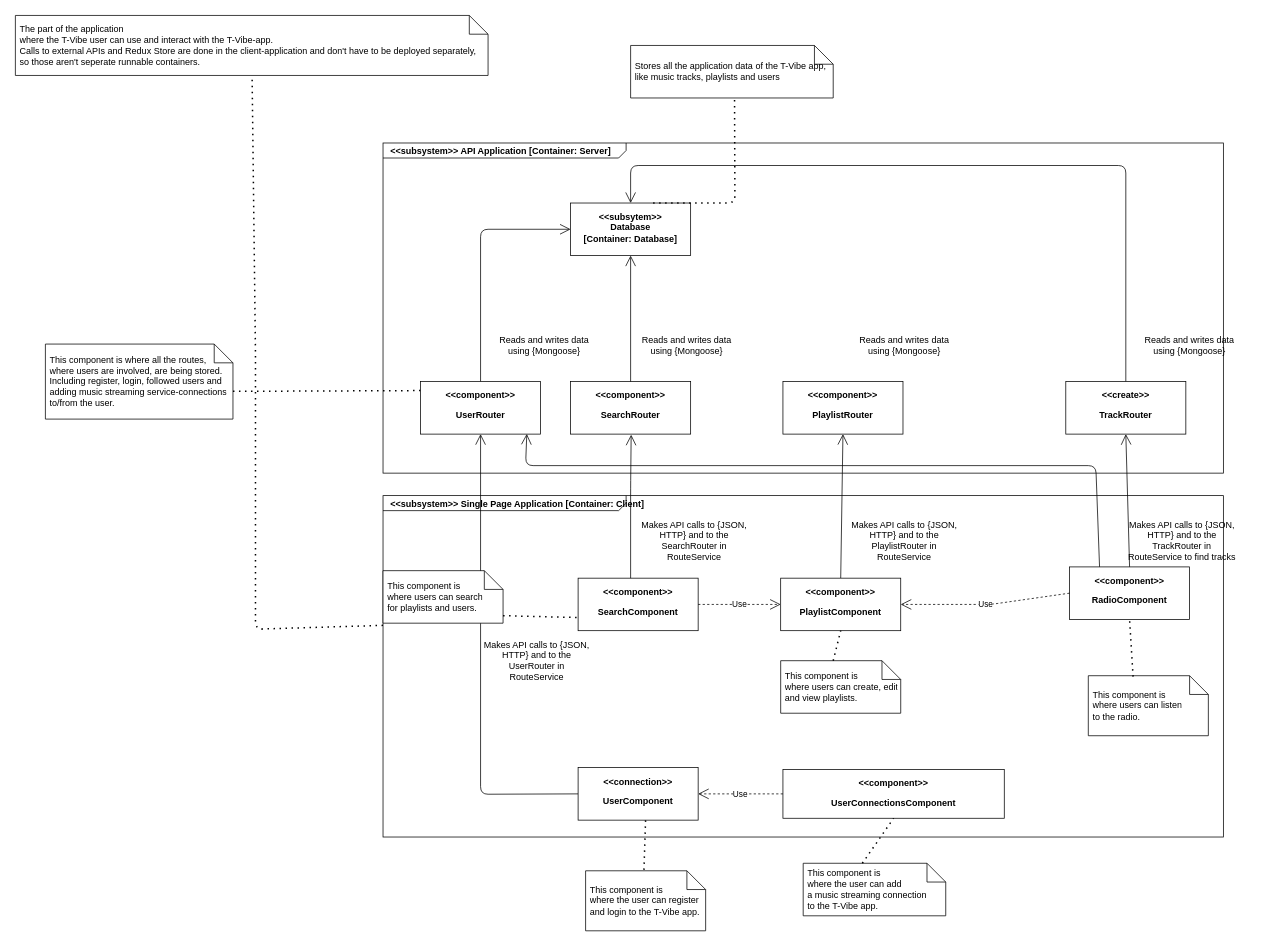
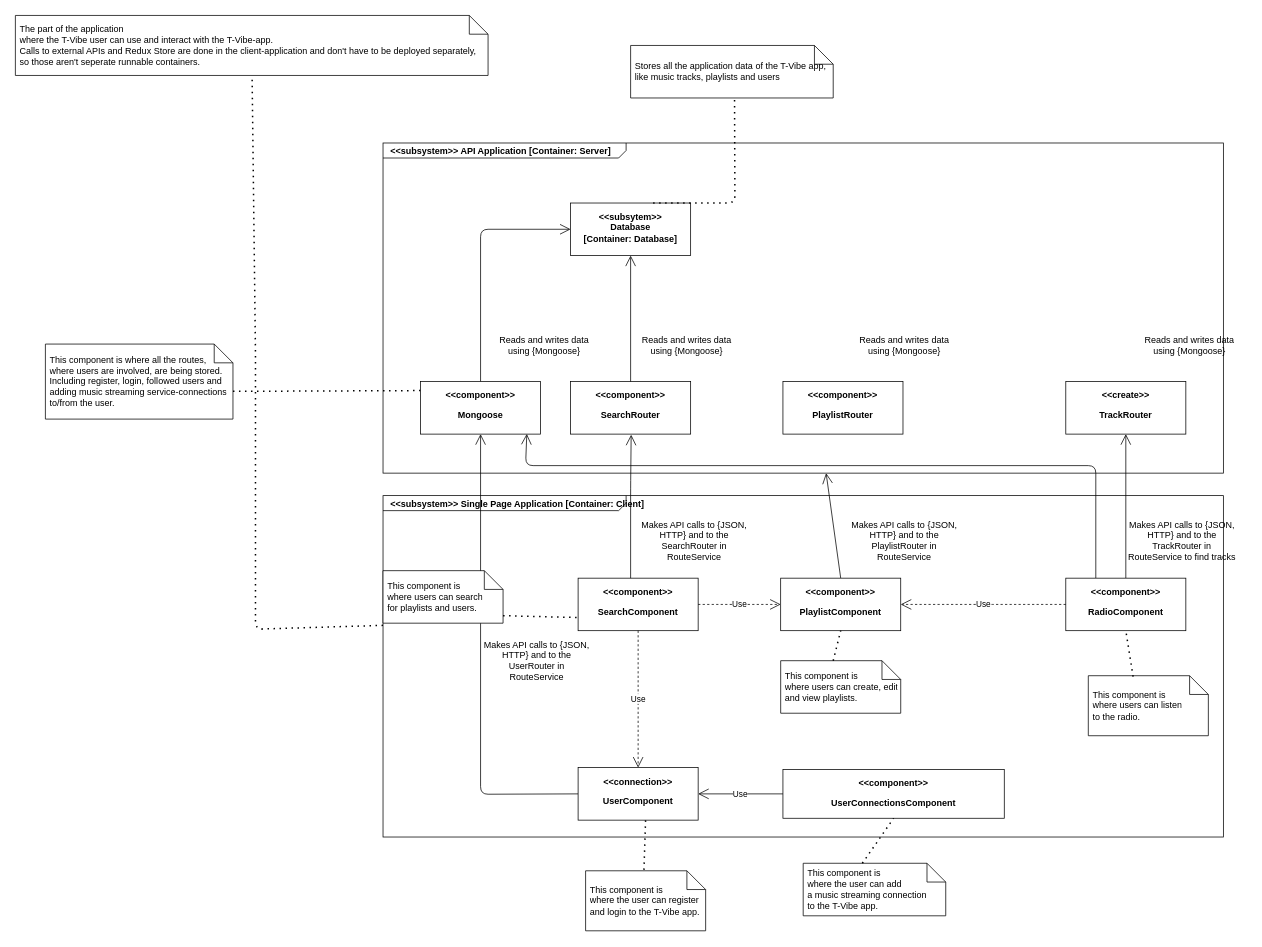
edge "<<create>> TrackRouter" -> "<<subsytem>> Database [Container: Database]": removed
node "<<component>> UserRouter": label "<<component>> UserRouter" -> "<<component>> Mongoose"
edge "<<component>> PlaylistComponent" -> "<<component>> PlaylistRouter": now "<<component>> PlaylistComponent" -> "<<subsystem>> API Application [Container: Server]"
node "<<component>> RadioComponent": moved (1129, 593) -> (1125, 604)
edge "<<component>> SearchComponent" -> "<<connection>> UserComponent": added, label "Use"
edge "<<component>> UserConnectionsComponent" -> "<<connection>> UserComponent": style dashed -> solid
